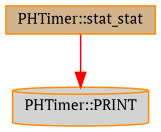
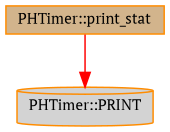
node "PHTimer::stat_stat": label "PHTimer::stat_stat" -> "PHTimer::print_stat"
